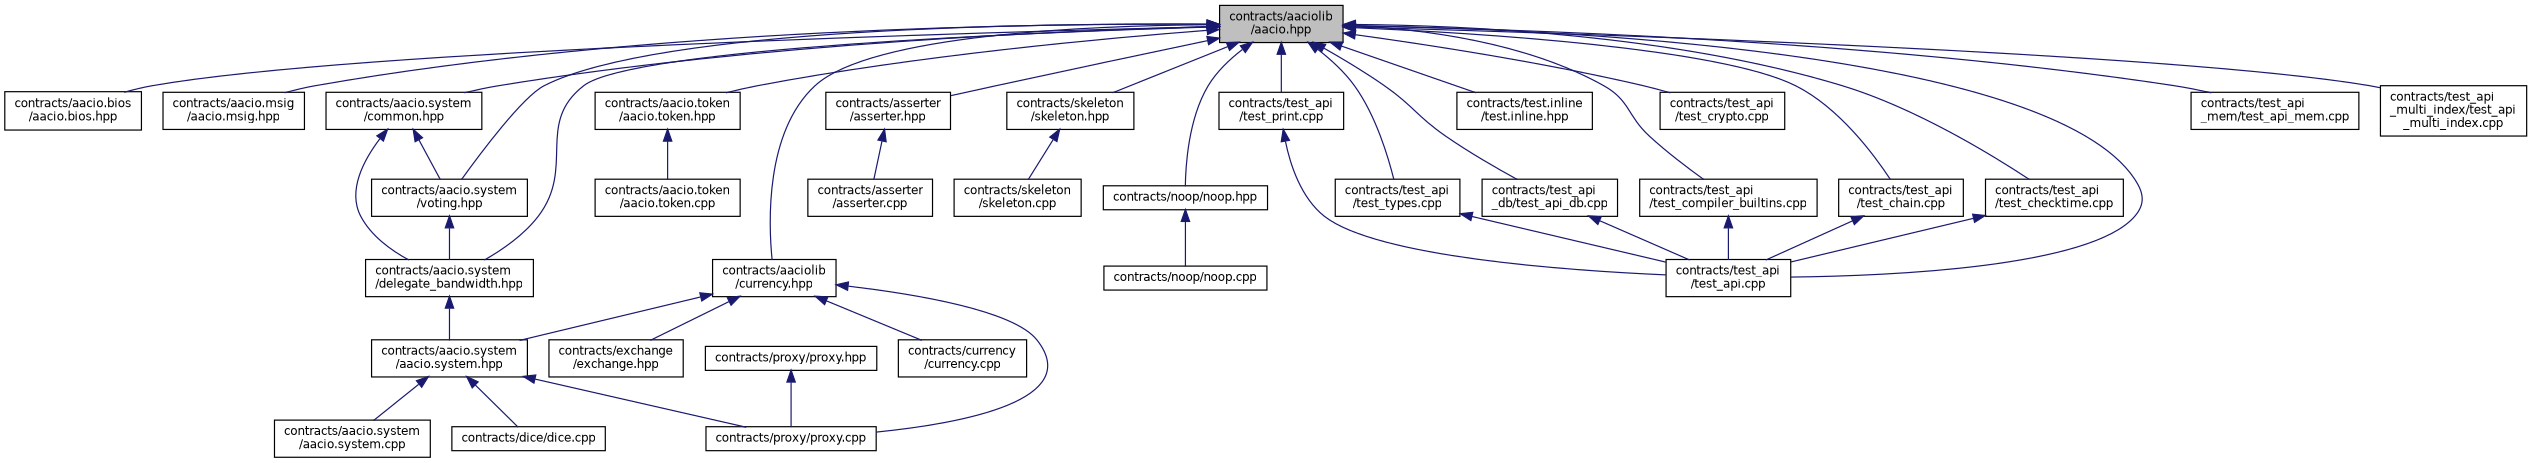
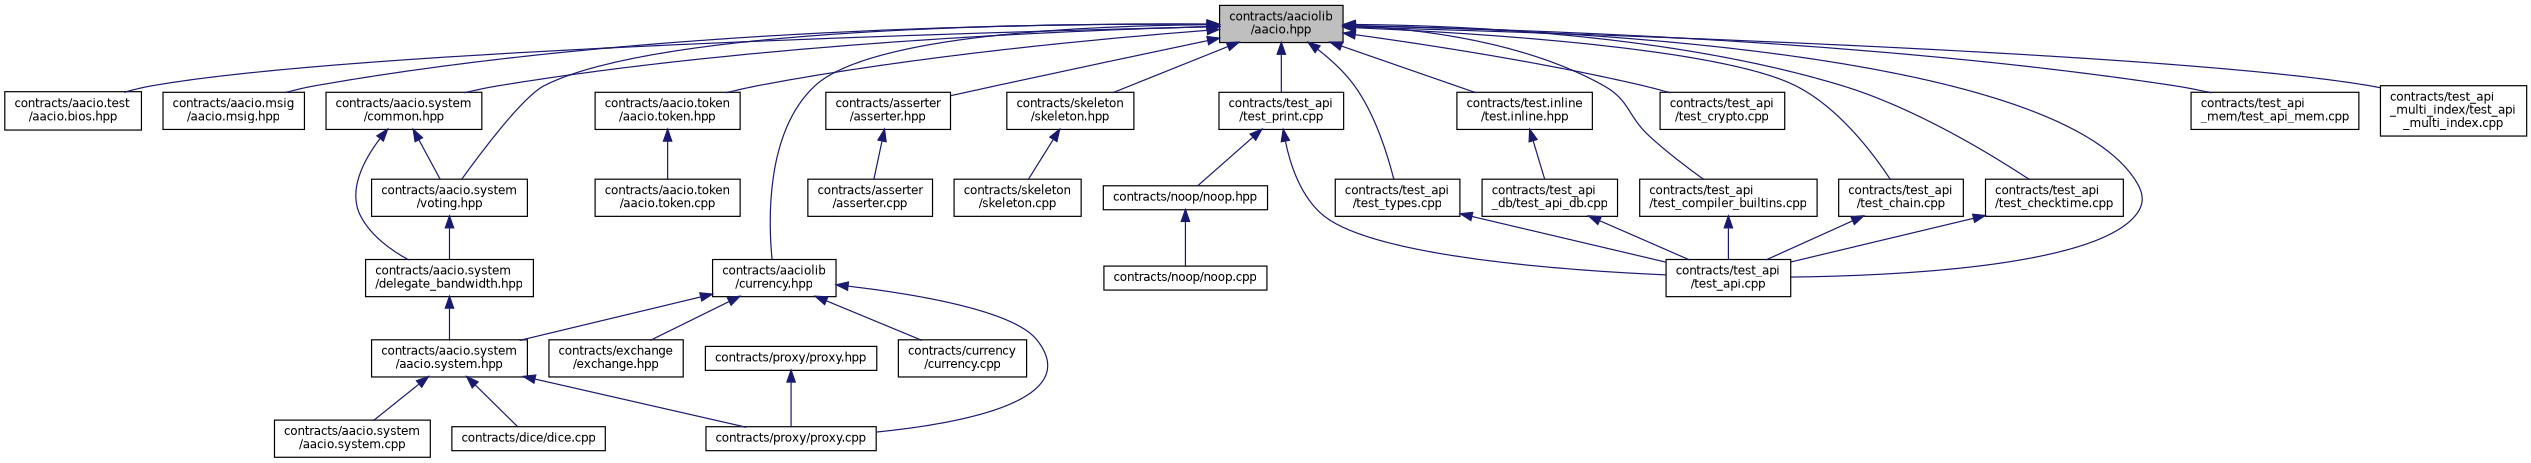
edge "contracts/aacio.system /delegate_bandwidth.hpp" -> "contracts/aaciolib /aacio.hpp": removed
edge "contracts/noop/noop.hpp" -> "contracts/aaciolib /aacio.hpp": now "contracts/noop/noop.hpp" -> "contracts/test_api /test_print.cpp"
node "contracts/aacio.bios /aacio.bios.hpp": label "contracts/aacio.bios /aacio.bios.hpp" -> "contracts/aacio.test /aacio.bios.hpp"
edge "contracts/test_api _db/test_api_db.cpp" -> "contracts/aaciolib /aacio.hpp": now "contracts/test_api _db/test_api_db.cpp" -> "contracts/test.inline /test.inline.hpp"
